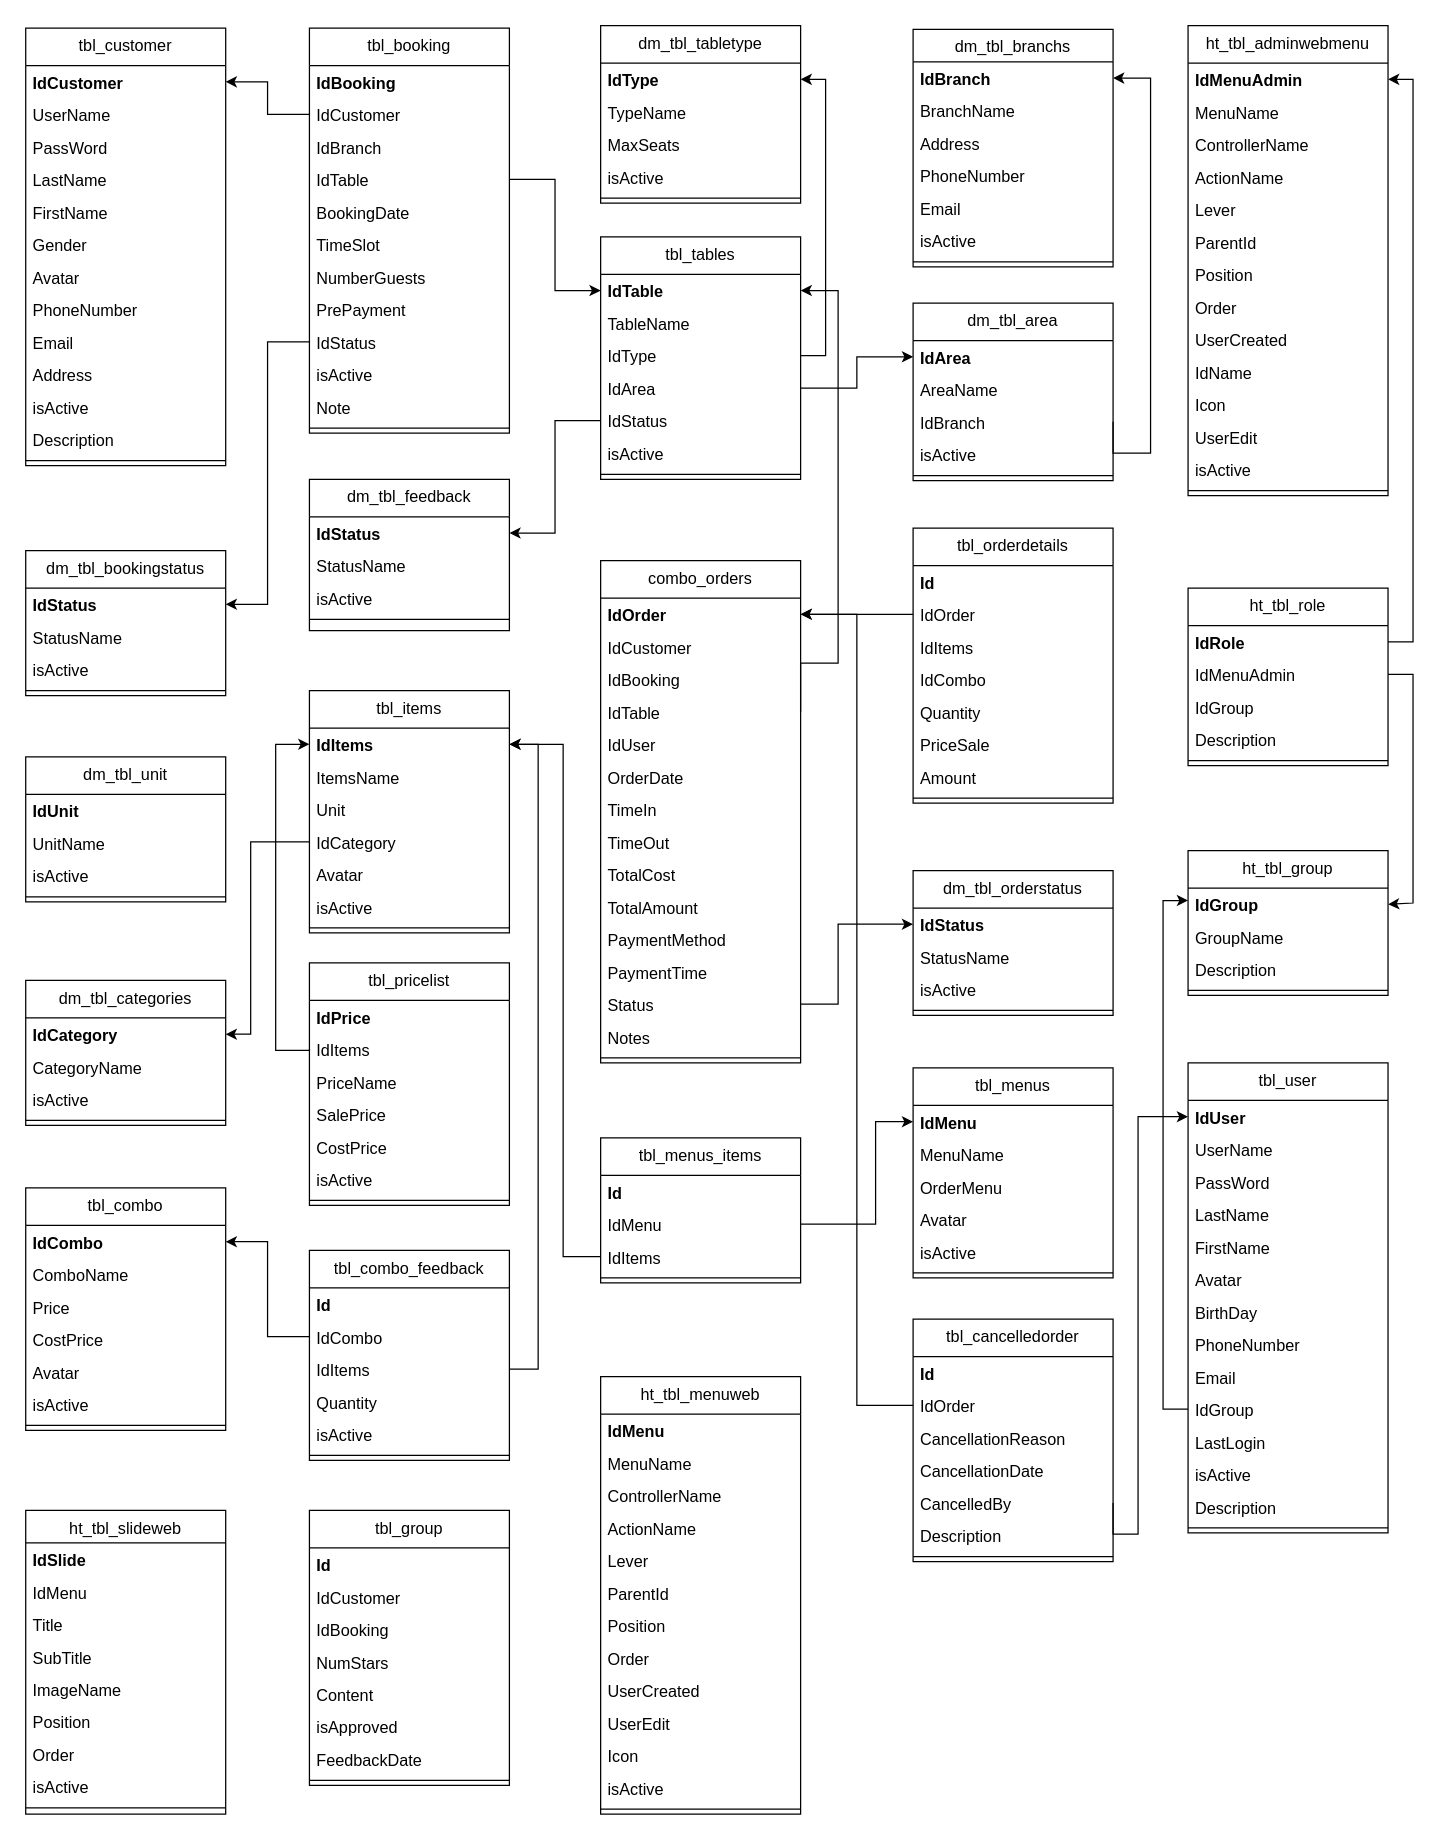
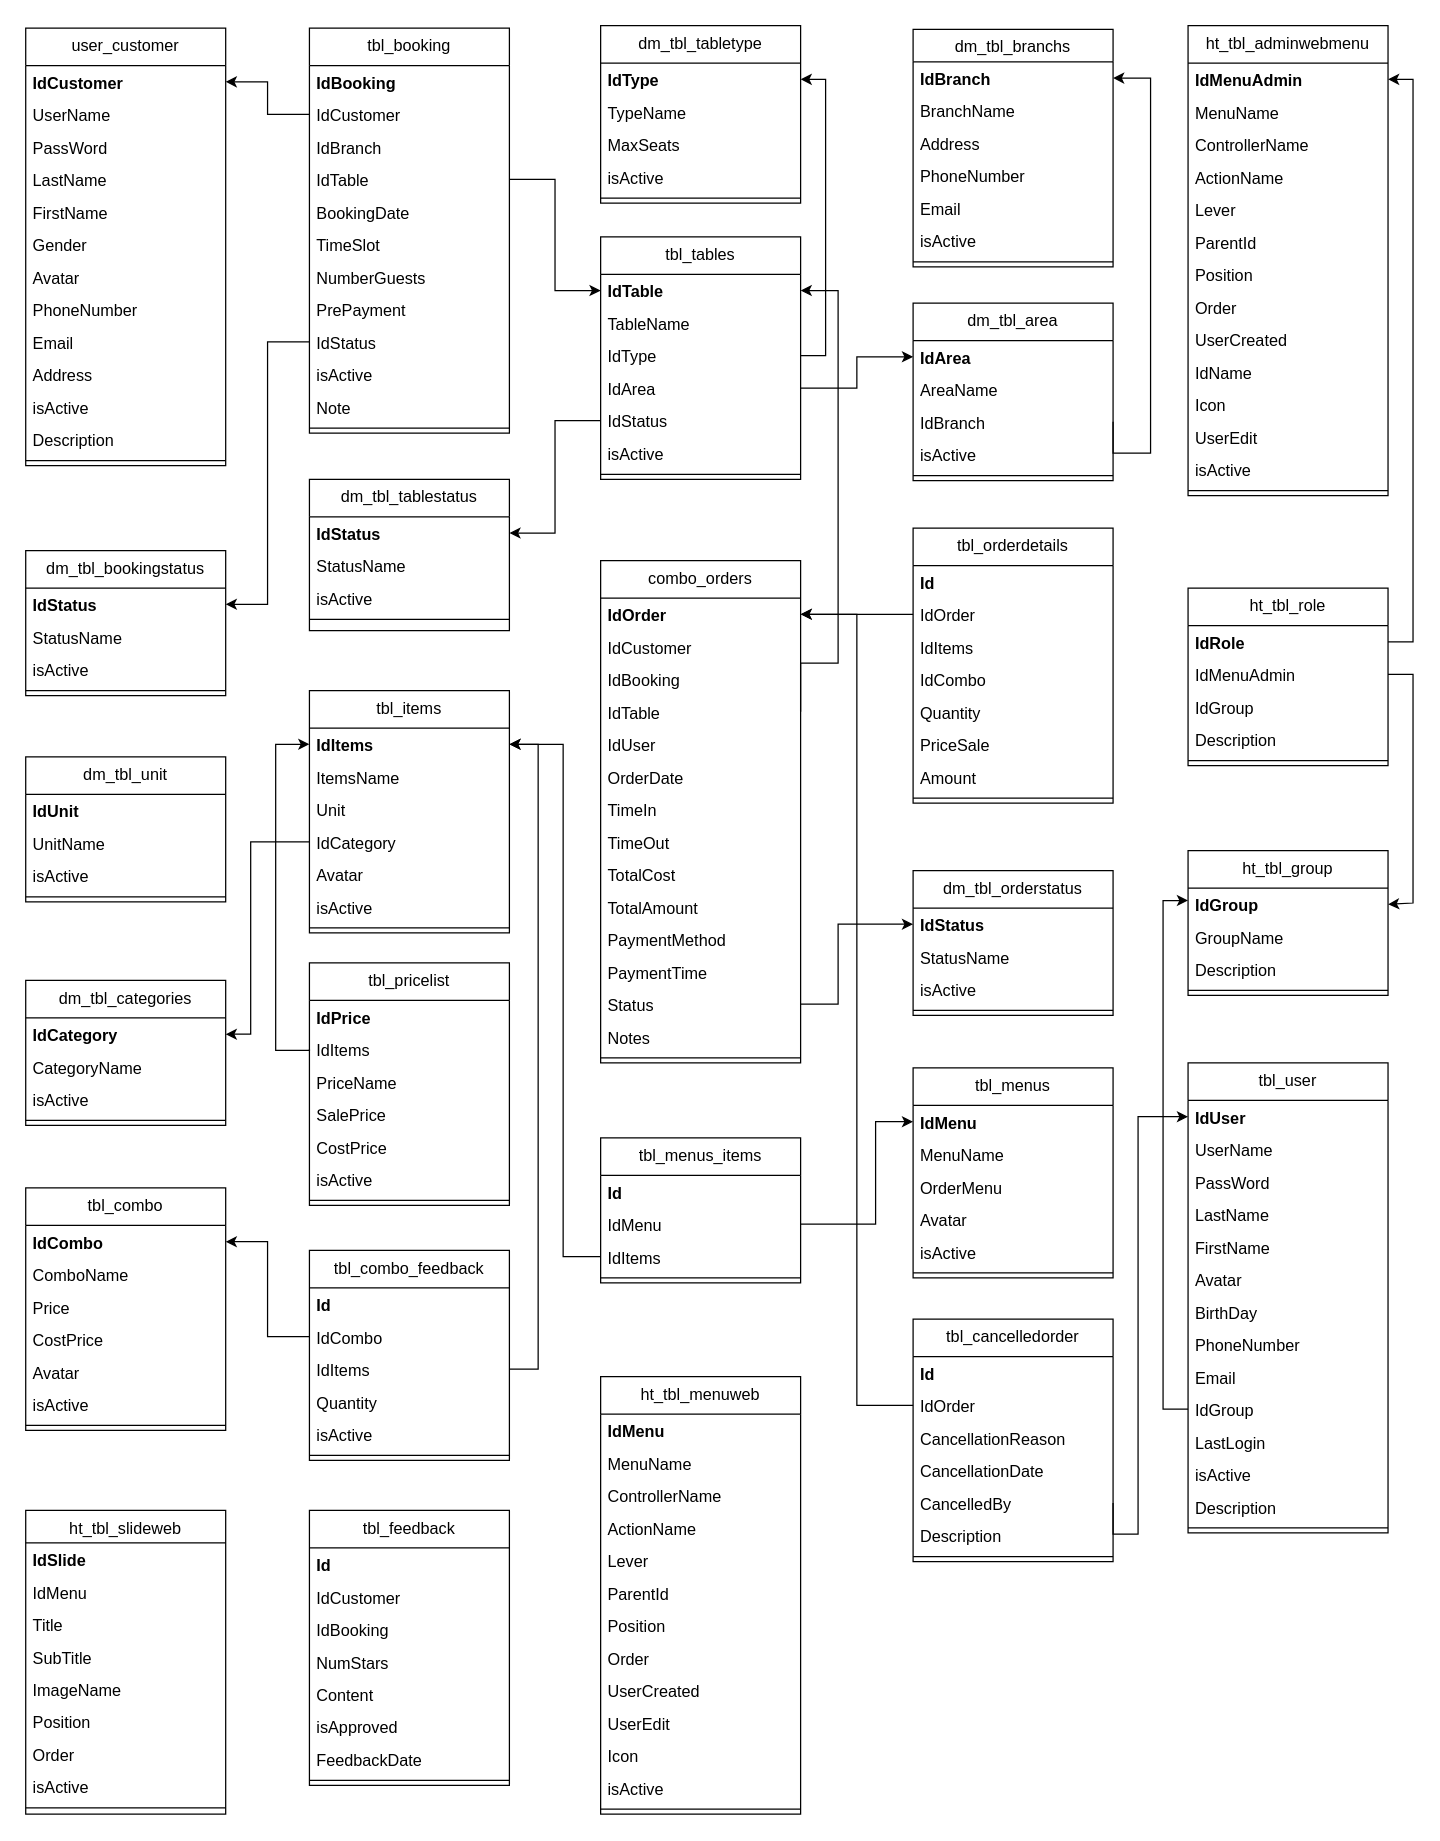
node "tbl_customer": label "tbl_customer" -> "user_customer"
node "dm_tbl_feedback": label "dm_tbl_feedback" -> "dm_tbl_tablestatus"
node "tbl_group": label "tbl_group" -> "tbl_feedback"
